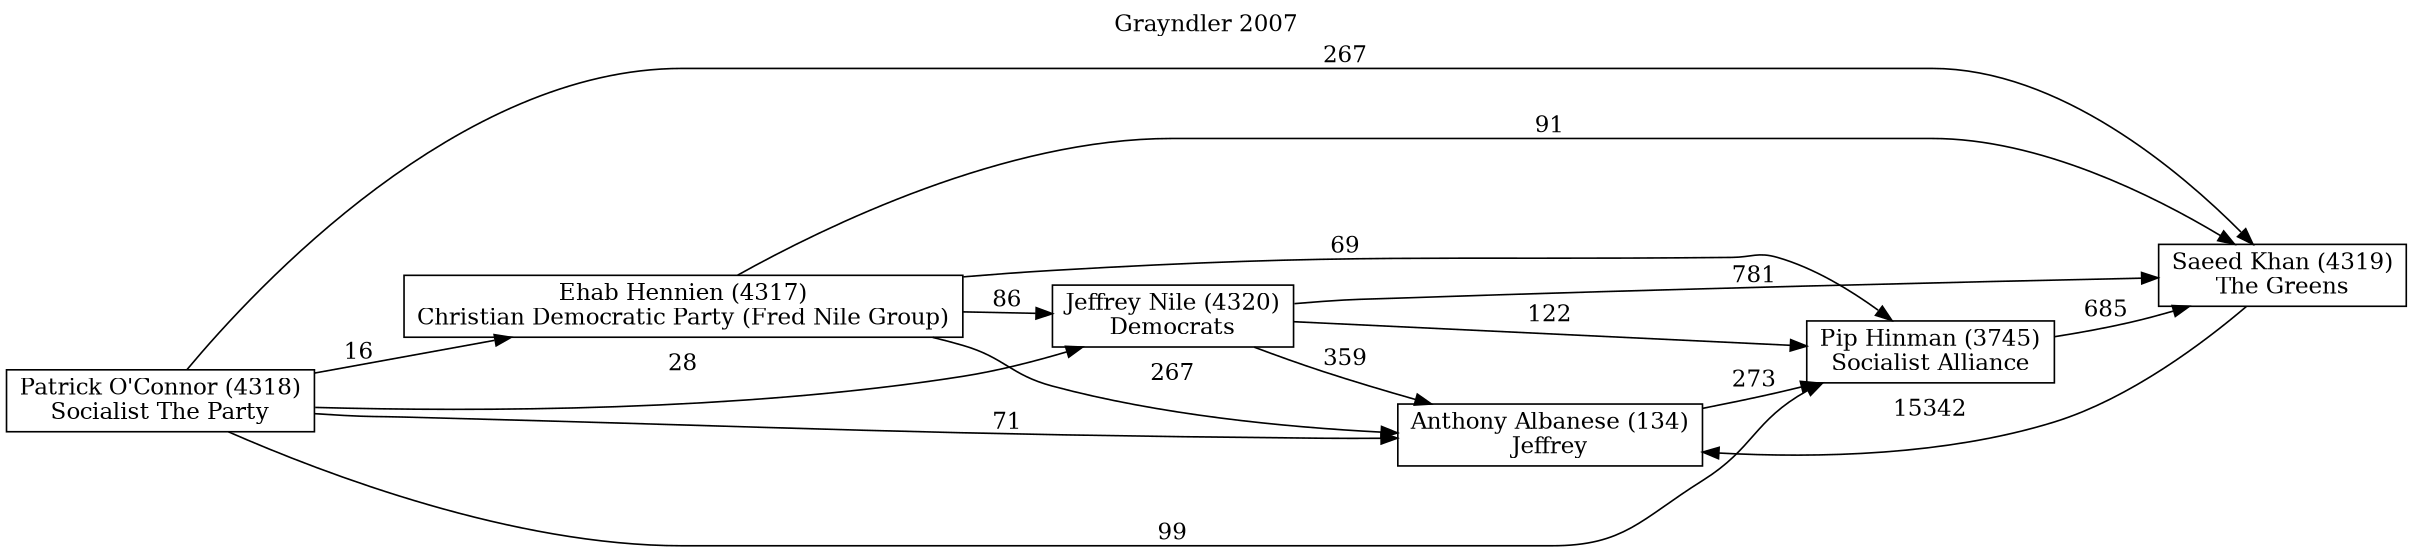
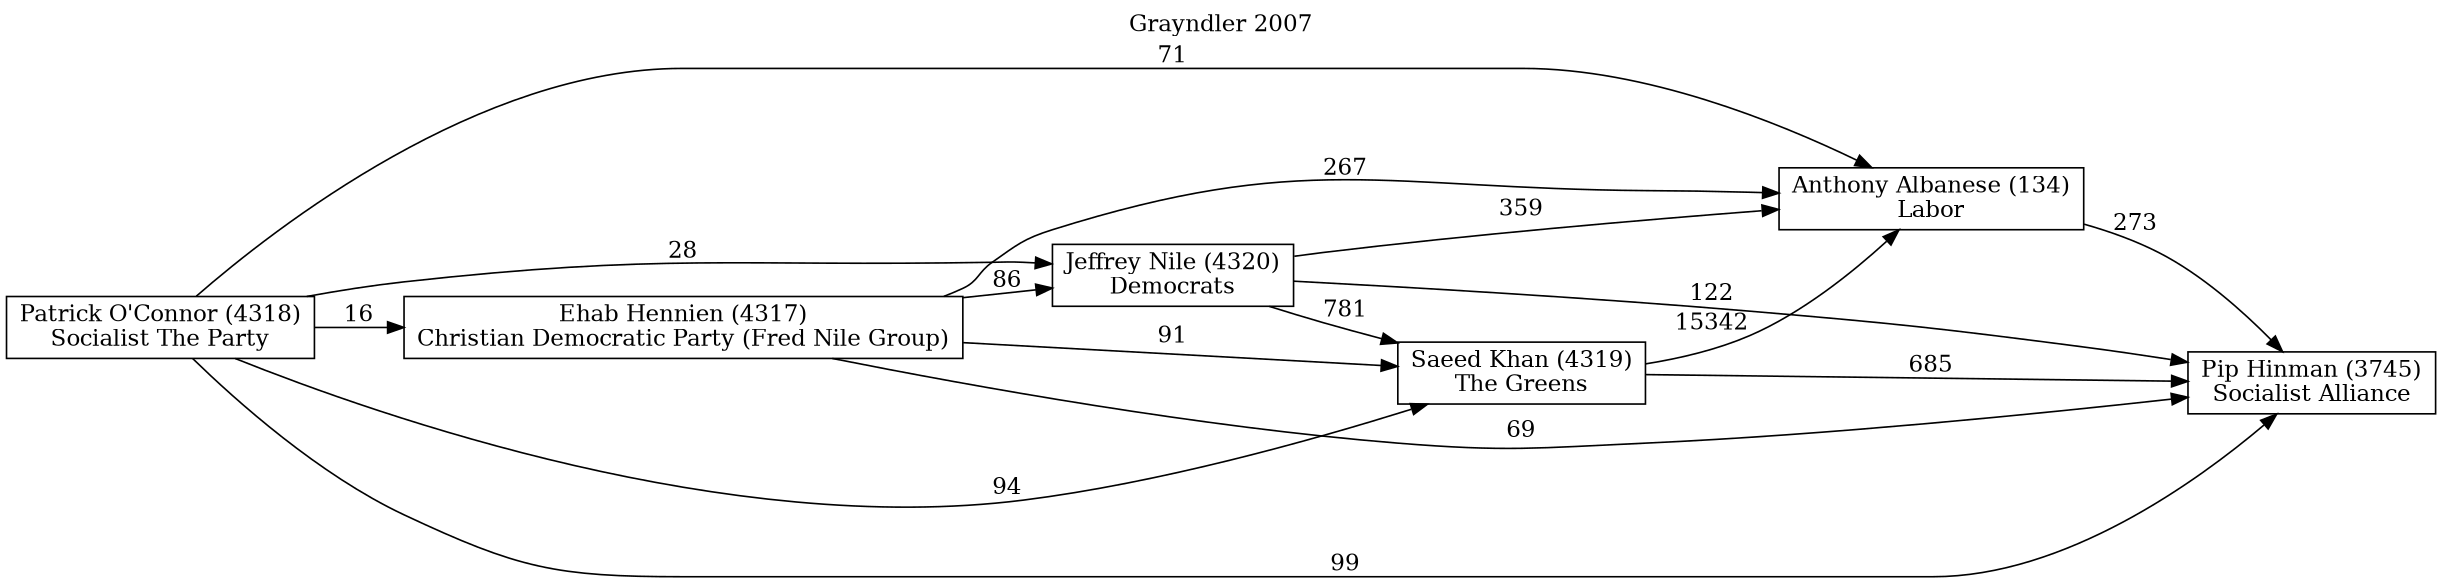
edge "Patrick O'Connor (4318) Socialist The Party" -> "Saeed Khan (4319) The Greens": label "267" -> "94"
edge "Pip Hinman (3745) Socialist Alliance" -> "Saeed Khan (4319) The Greens": reversed
node "Anthony Albanese (134) Jeffrey": label "Anthony Albanese (134) Jeffrey" -> "Anthony Albanese (134) Labor"
